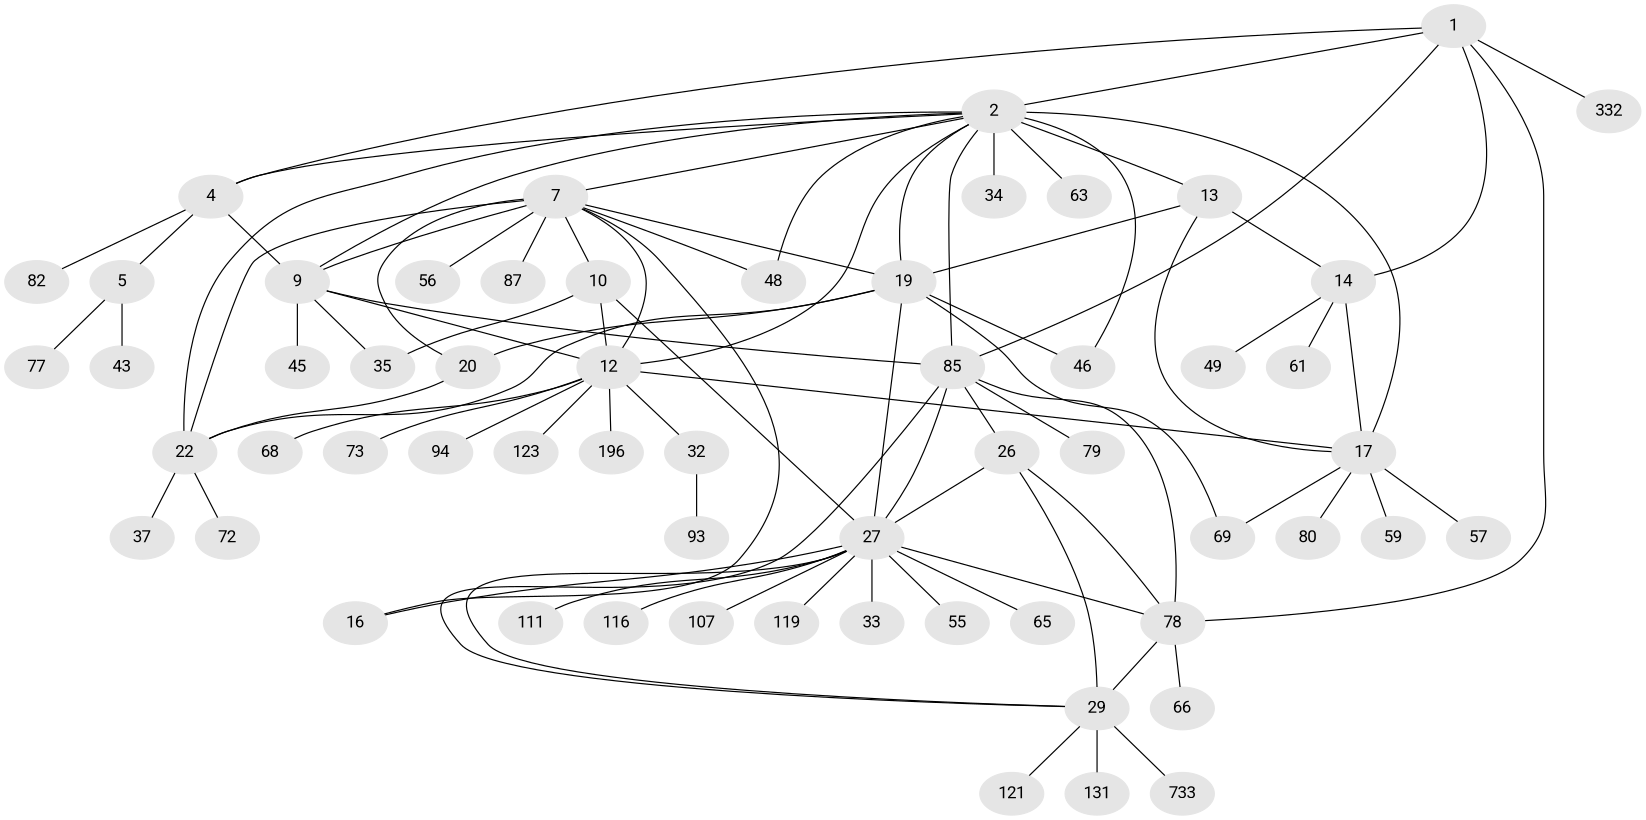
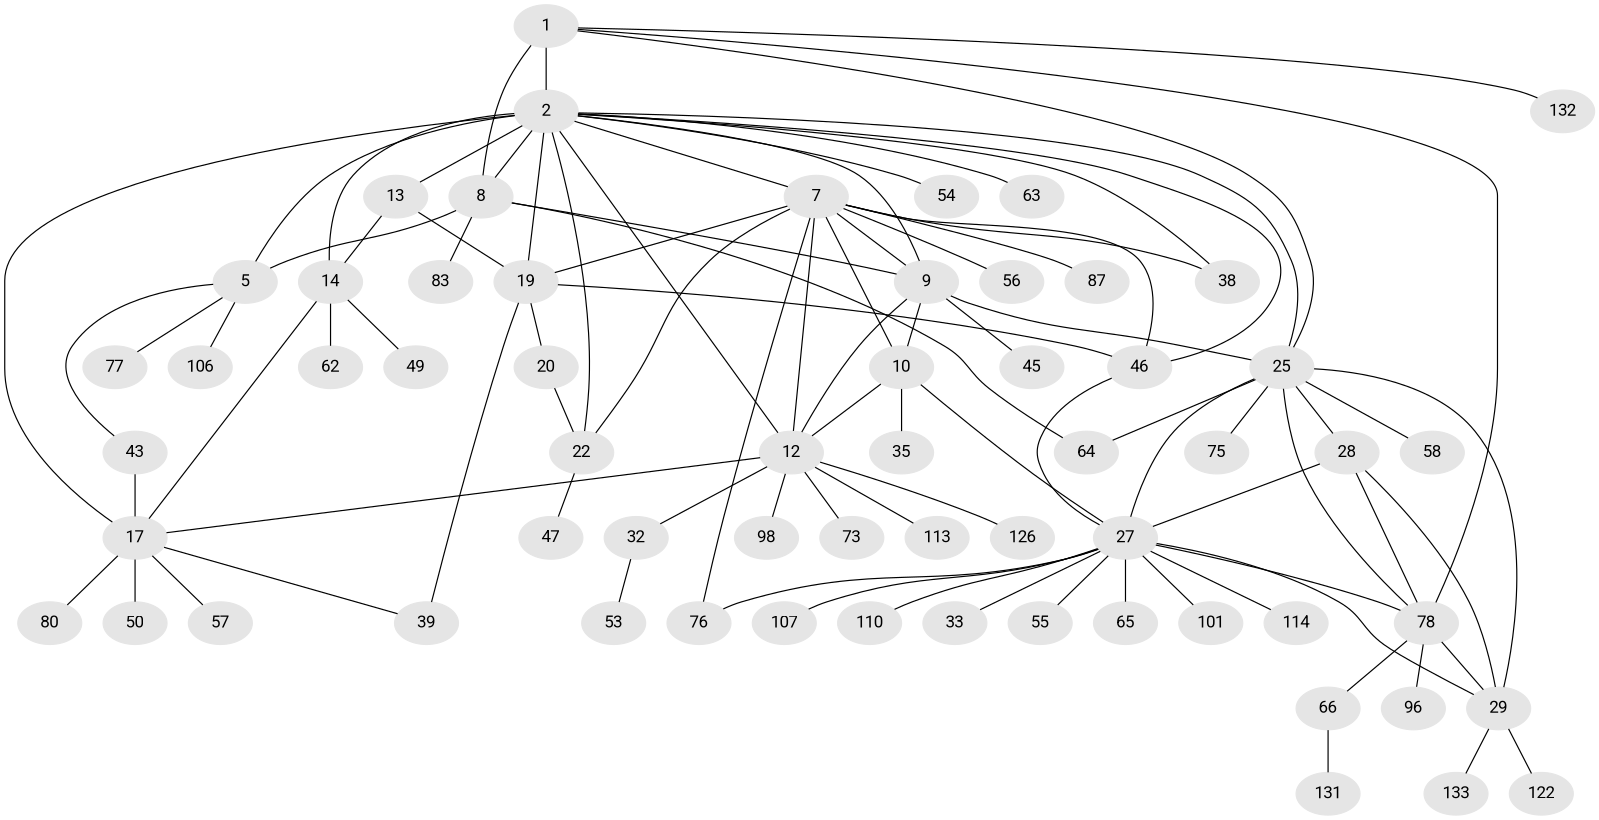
node "332": label "332" -> "132"
edge "2" -- "5": added
edge "1" -- "14": now "2" -- "14"
node "4": label "4" -> "8"
node "34": label "34" -> "54"
edge "7" -- "20": now "7" -- "46"
node "82": label "82" -> "83"
node "48": label "48" -> "38"
edge "9" -- "35": now "9" -- "10"
edge "19" -- "22": removed
node "106": added
node "85": label "85" -> "25"
node "61": label "61" -> "62"
edge "13" -- "17": now "43" -- "17"
edge "19" -- "27": now "46" -- "27"
node "68": label "68" -> "98"
node "94": removed
node "123": label "123" -> "113"
node "196": label "196" -> "126"
node "26": label "26" -> "28"
node "64": added
node "79": label "79" -> "75"
node "58": added
node "37": label "37" -> "47"
node "72": removed
node "93": label "93" -> "53"
node "69": label "69" -> "39"
node "59": label "59" -> "50"
node "16": label "16" -> "76"
node "111": label "111" -> "101"
node "116": label "116" -> "114"
node "119": label "119" -> "110"
node "96": added
edge "29" -- "131": now "66" -- "131"
node "121": label "121" -> "122"
node "733": label "733" -> "133"
